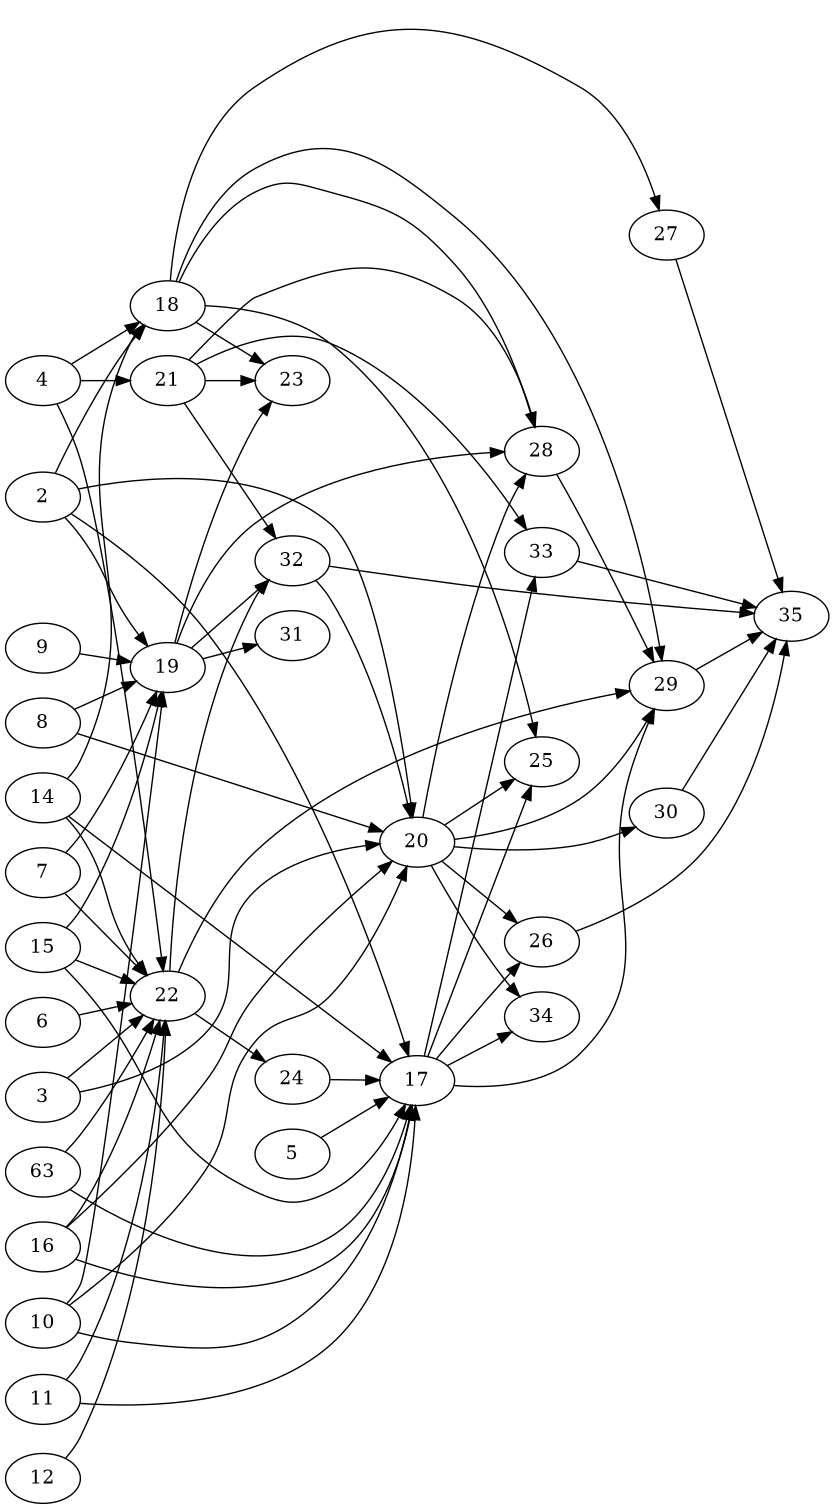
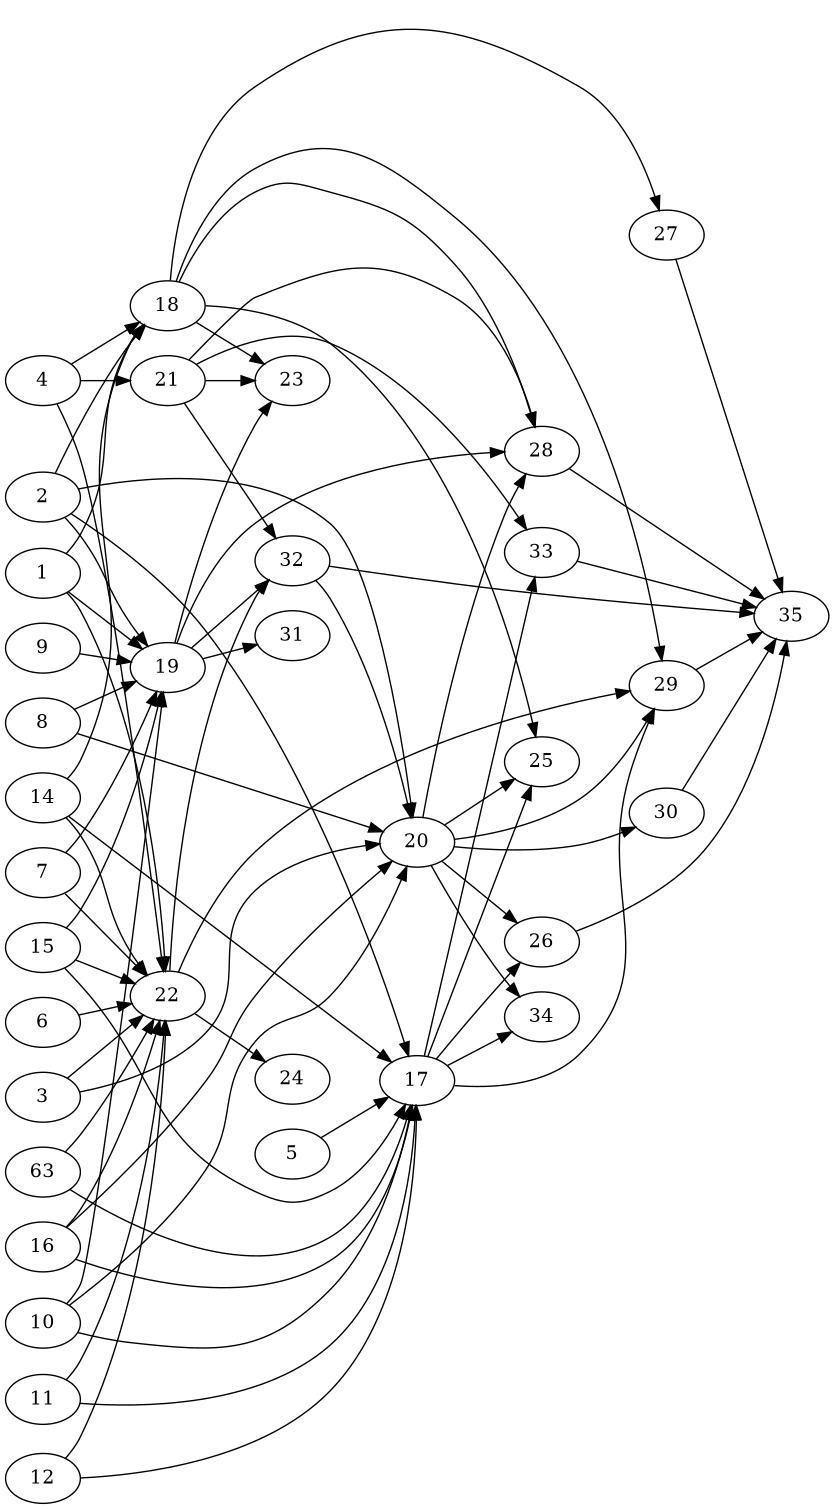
edge "28" -> "29": now "28" -> "35"
node "1": added
edge "24" -> "17": now "12" -> "17"
